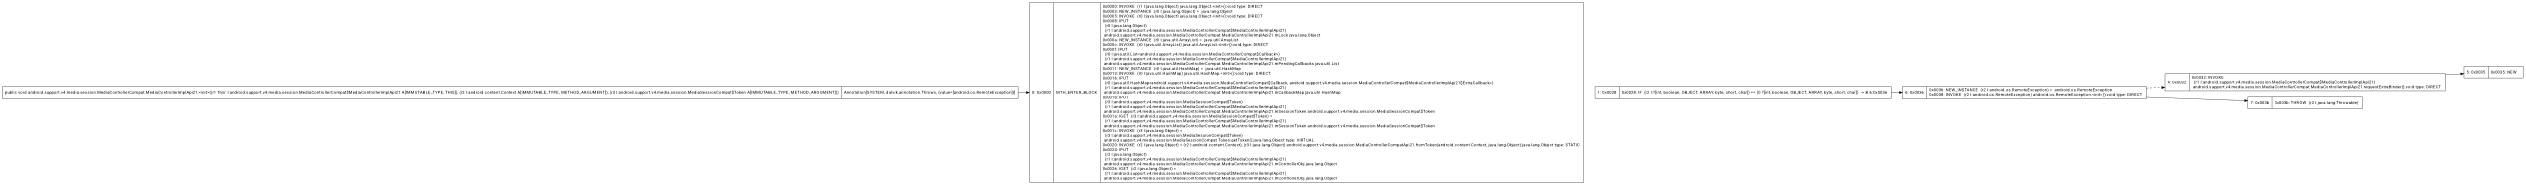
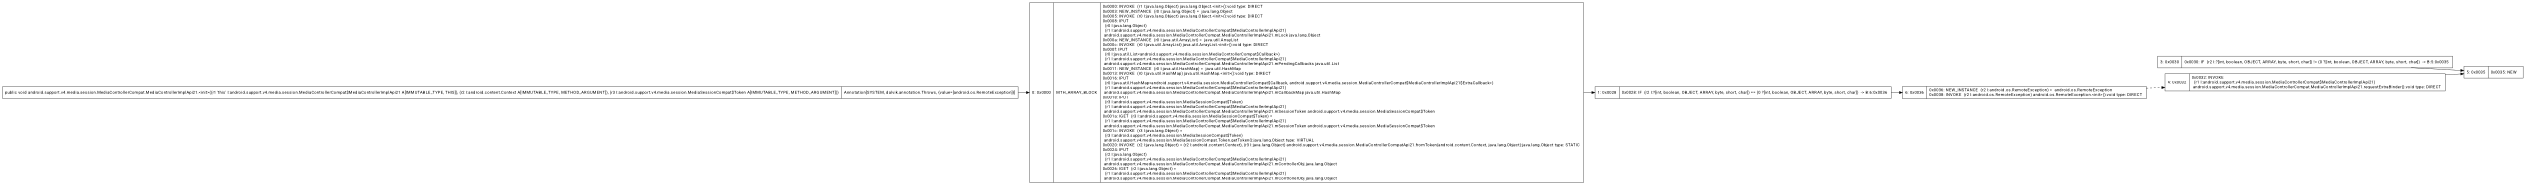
node "3: 0x0030": added
node "0: 0x0000": text "MTH_ENTER_BLOCK" -> "MTH_ARRAY_BLOCK"
edge "0: 0x0000" -> "1: 0x0028": added
node "7: 0x003b": removed
